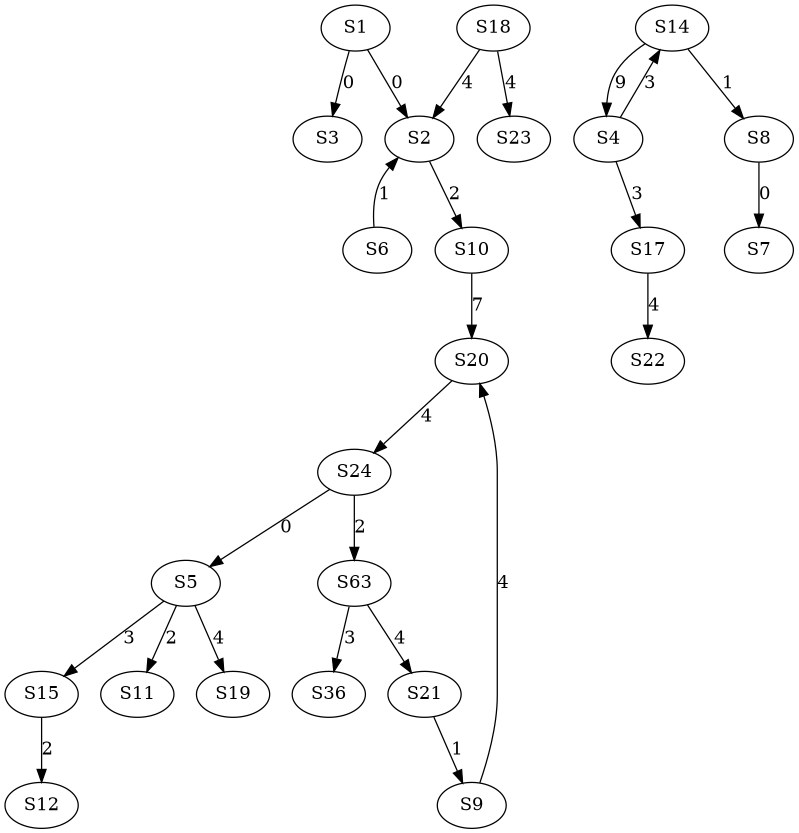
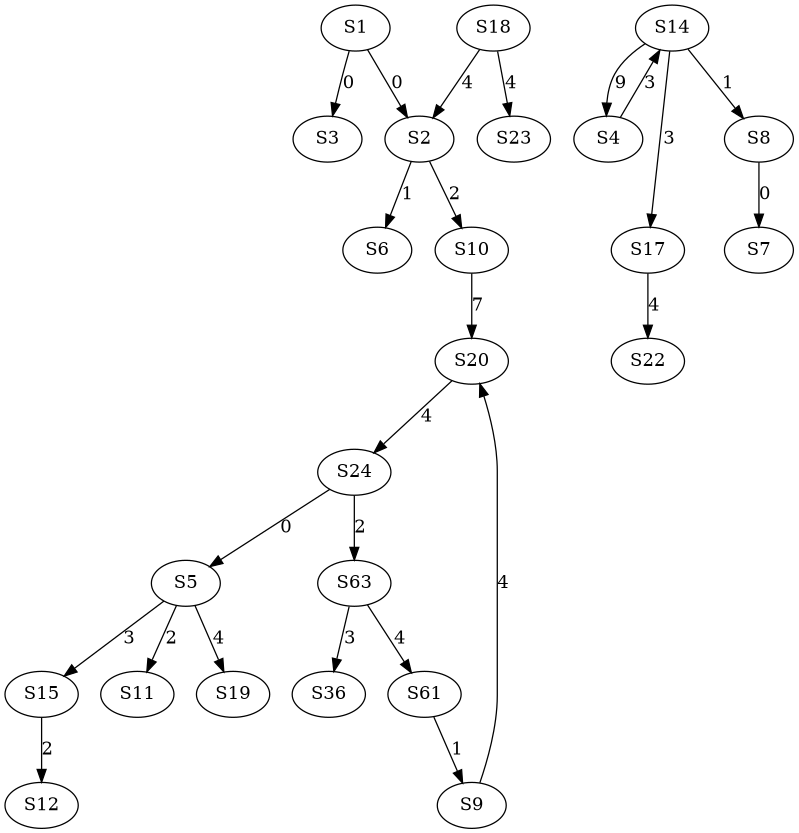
edge "S4" -> "S17": now "S14" -> "S17"
edge "S6" -> "S2": reversed
node "S21": label "S21" -> "S61"
